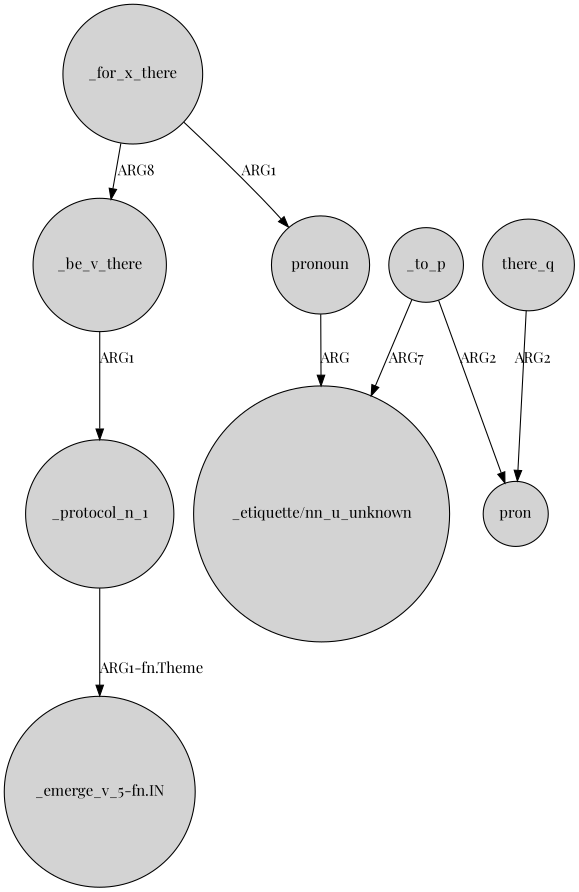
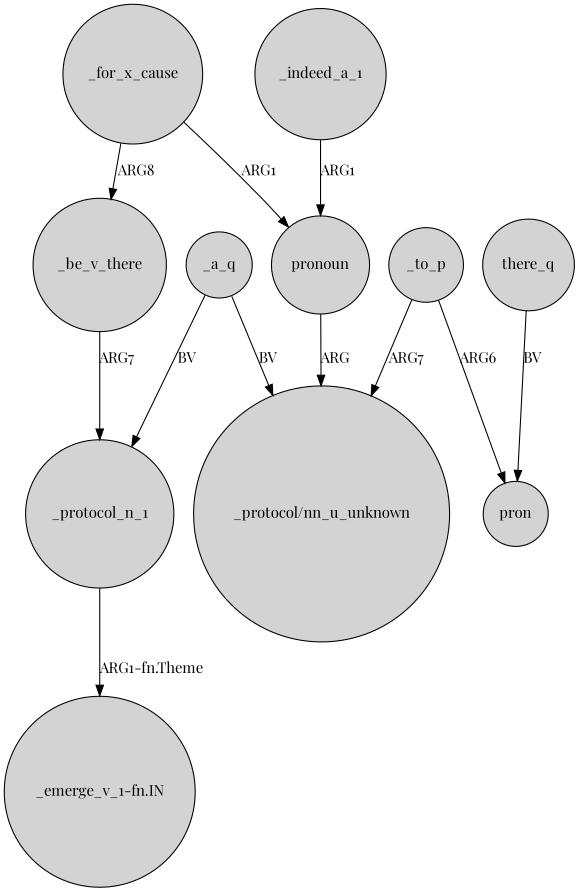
node "_for_x_there": label "_for_x_there" -> "_for_x_cause"
node "_indeed_a_1": added
node "_a_q": added
edge "_be_v_there" -> "_protocol_n_1": label "ARG1" -> "ARG7"
edge "_to_p" -> "pron": label "ARG2" -> "ARG6"
edge "there_q" -> "pron": label "ARG2" -> "BV"
node "_etiquette/nn_u_unknown": label "_etiquette/nn_u_unknown" -> "_protocol/nn_u_unknown"
node "_emerge_v_5-fn.IN": label "_emerge_v_5-fn.IN" -> "_emerge_v_1-fn.IN"
